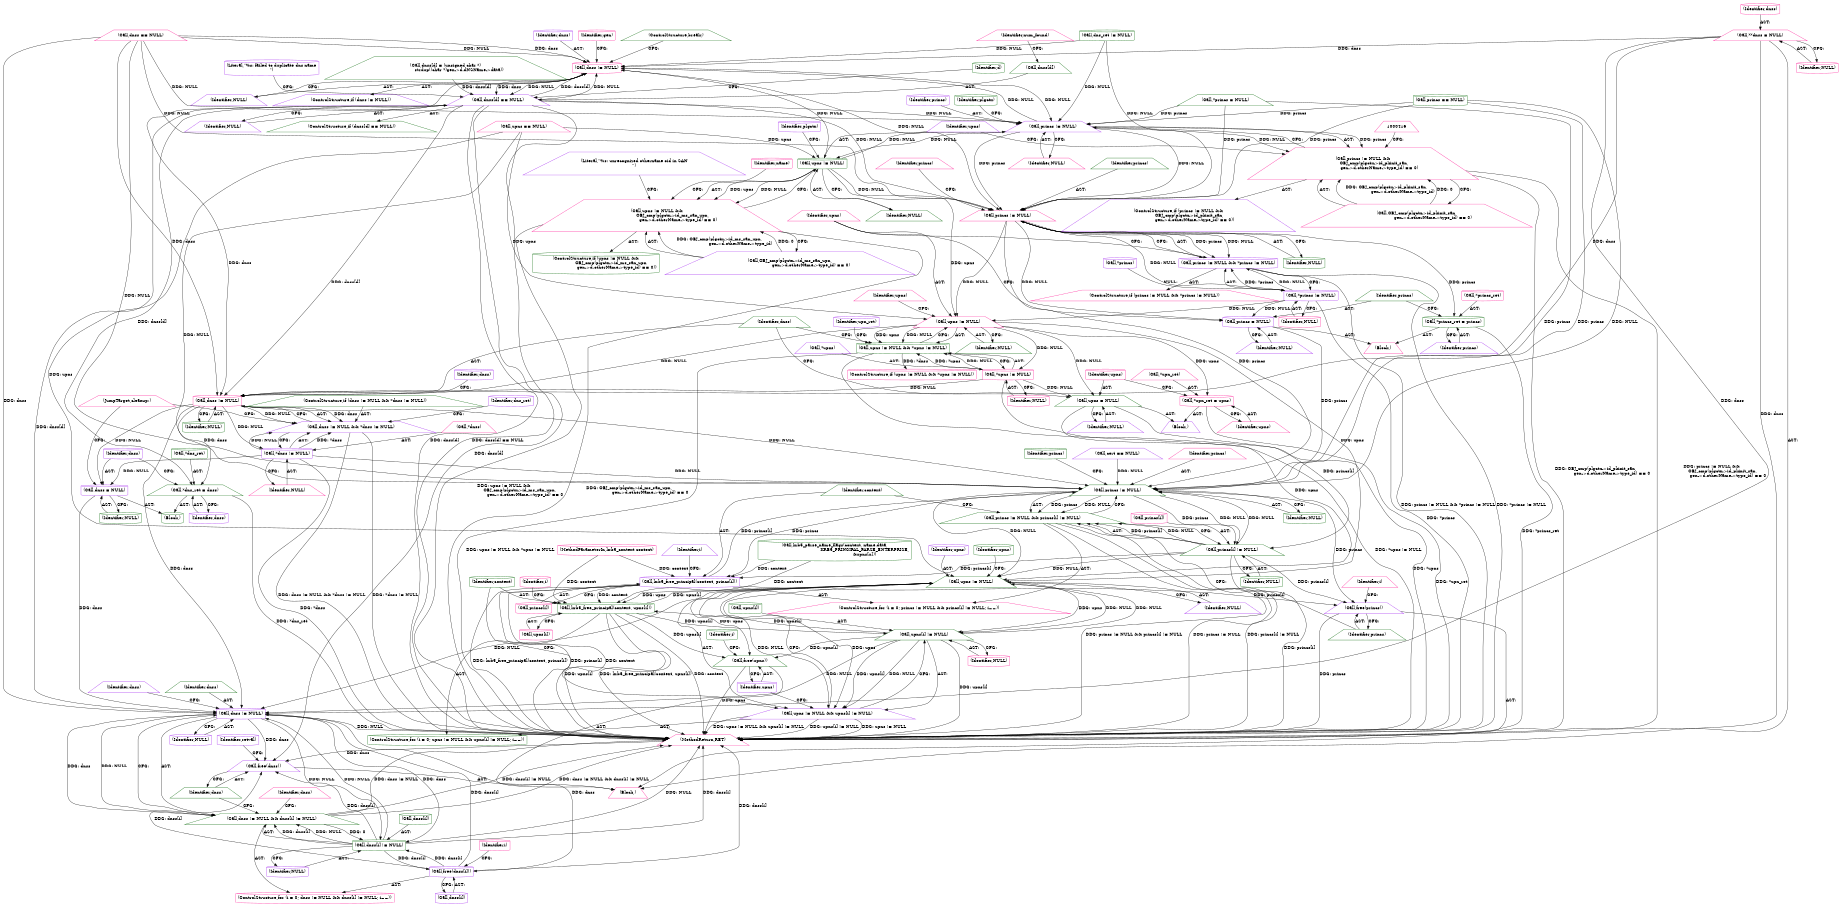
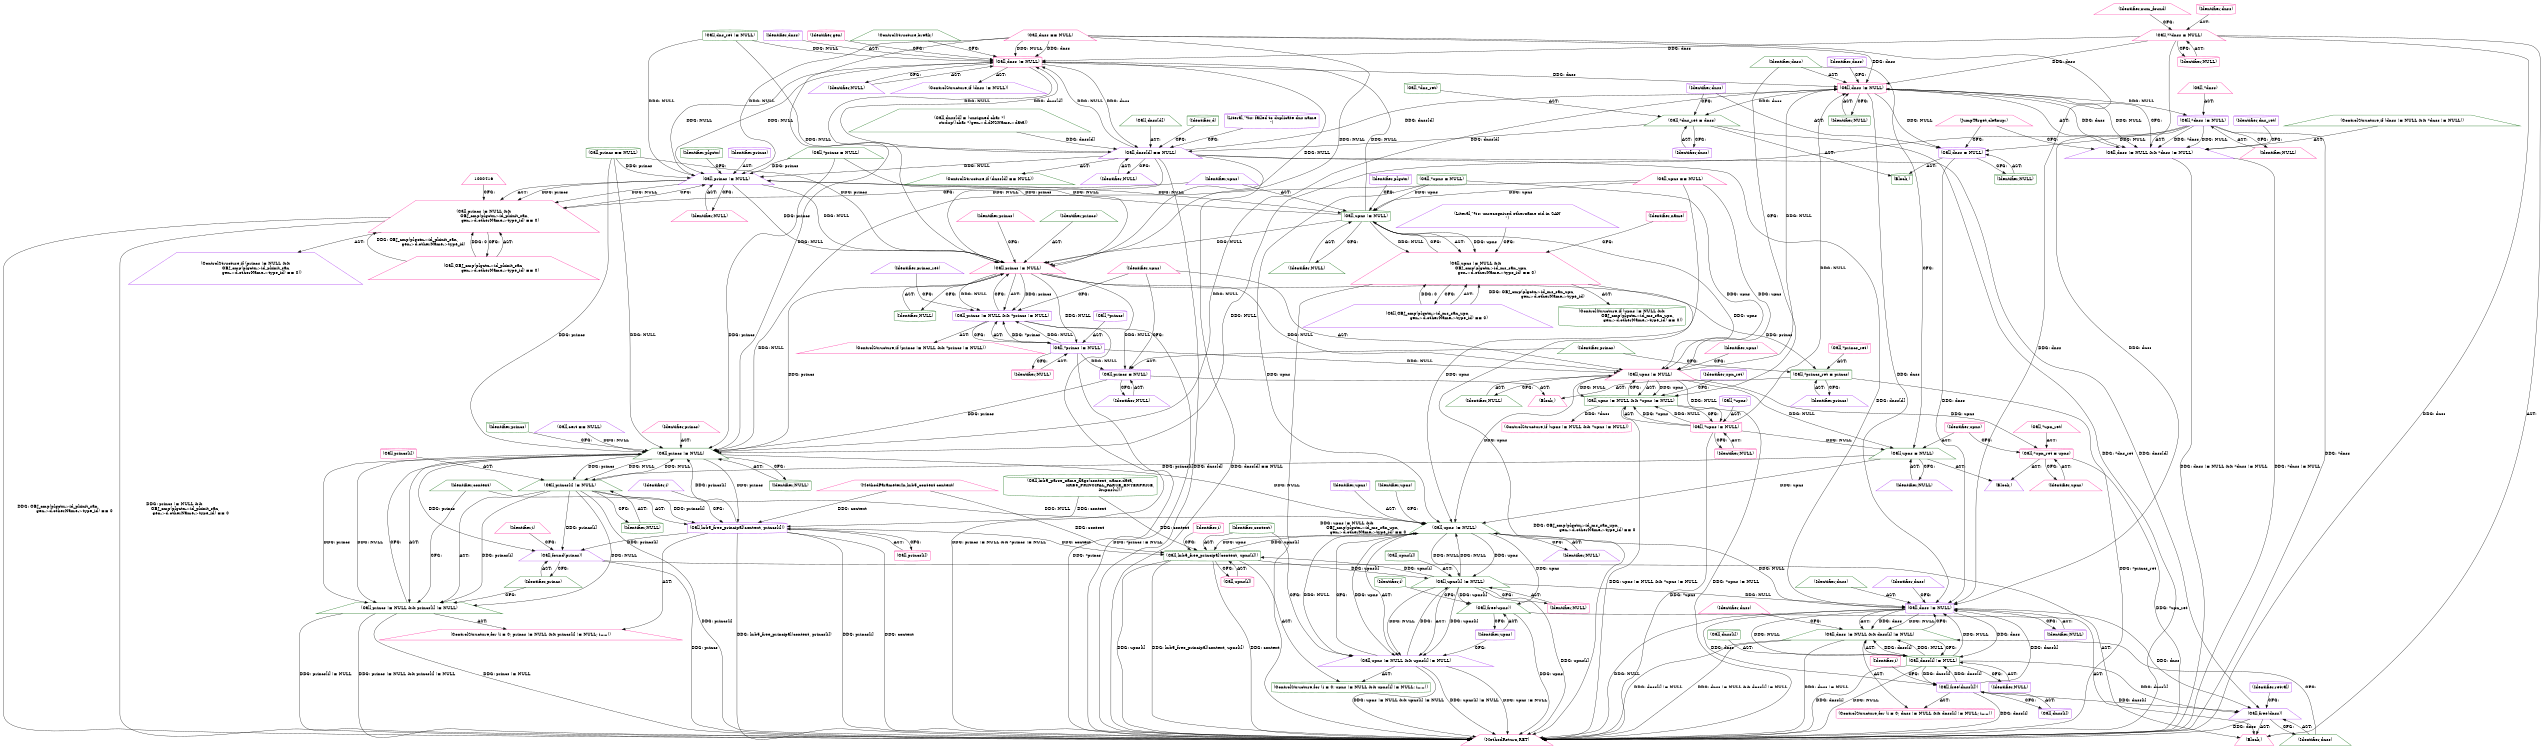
edge "(Identifier,num_found)" -> "(Call,dnss[d])": now "(Identifier,num_found)" -> "(Call,**dnss = NULL)"
node "(Call,*upns = NULL)": added
edge "(Call,dnss[d] == NULL)" -> "(Call,*dns_ret = dnss)": reversed
node "(Identifier,princs_ret)": added
edge "(Call,*princs)" -> "(Call,*princs != NULL)": label "NULL: " -> "AST: "
node "(Call,*upns)": shape trapezium -> cylinder
edge "(Call,dnss != NULL && *dnss != NULL)" -> "(Call,*dnss != NULL)": removed, label "CFG:"
edge "(Call,princs != NULL && princs[i] != NULL)" -> "(Call,princs[i] != NULL)": removed, label "CFG:"
node "(MethodParameterIn,krb5_context context)": shape cylinder -> trapezium
node "(Call,free(princs))": label "(Call,free(princs))" -> "(Call,found(princs))"
edge "(Call,krb5_free_principal(context, upns[i]))" -> "(Call,free(upns))": removed, label "DDG: upns[i]"
edge "(Call,upns != NULL && upns[i] != NULL)" -> "(Call,upns[i] != NULL)": label "CFG: " -> "DDG: "
edge "(MethodReturn,RET)" -> "(Call,free(dnss))": reversed
edge "(Call,dnss != NULL && dnss[i] != NULL)" -> "(Call,dnss[i] != NULL)": label "DDG: 0" -> "CFG: "
